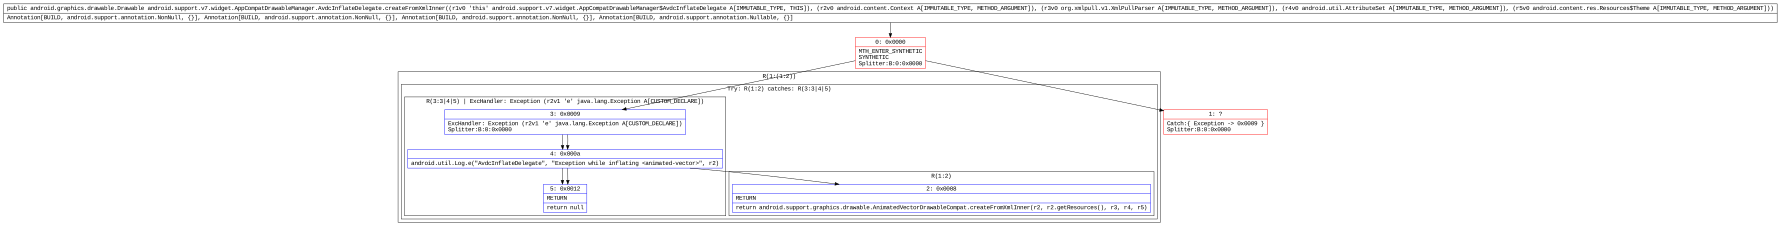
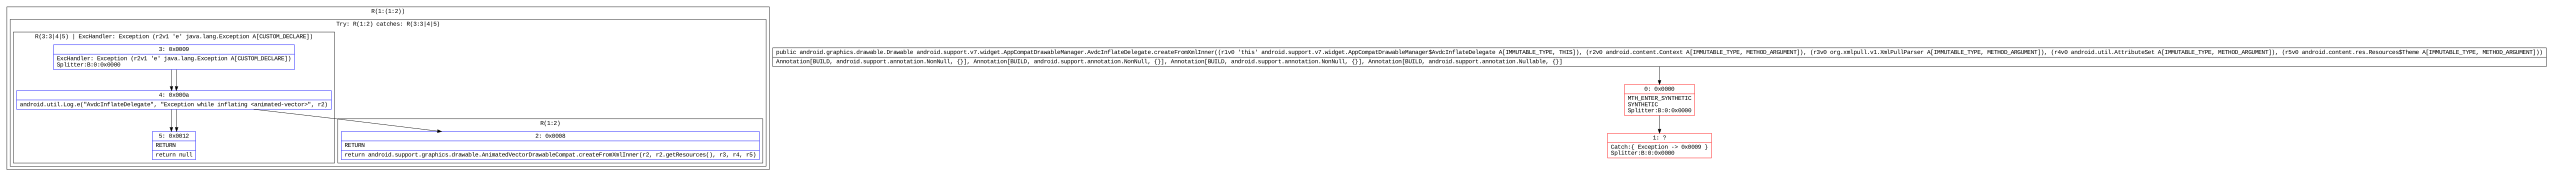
edge "0: 0x0000" -> "3: 0x0009": removed
